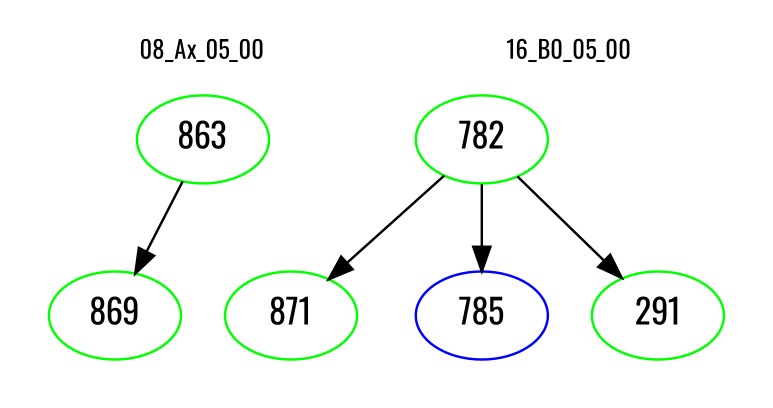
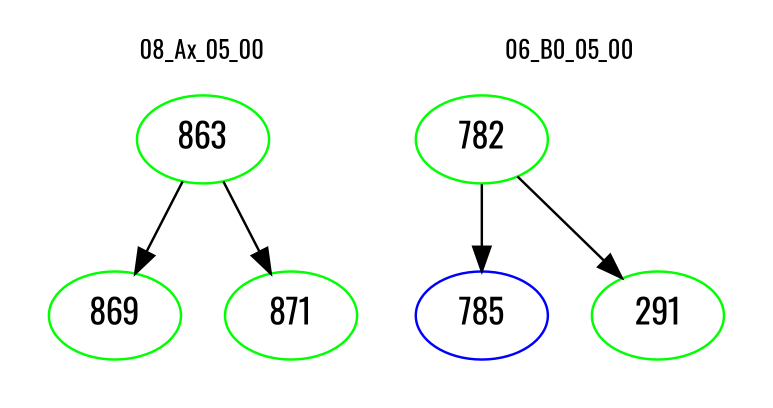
cluster "16_B0_05_00": label "16_B0_05_00" -> "06_B0_05_00"
edge "782" -> "871": now "863" -> "871"
